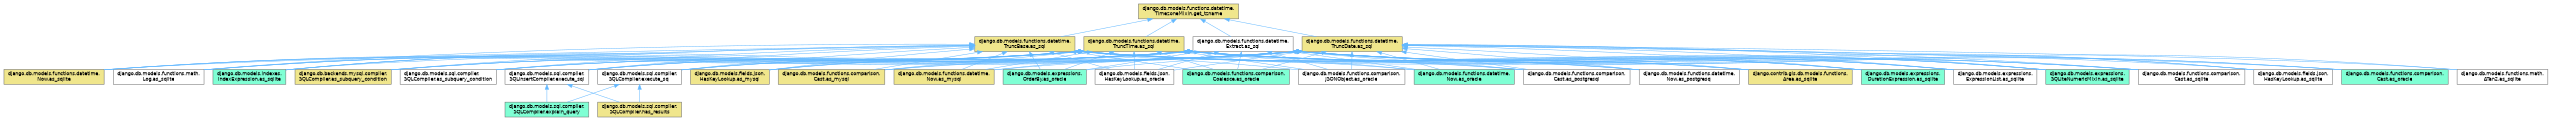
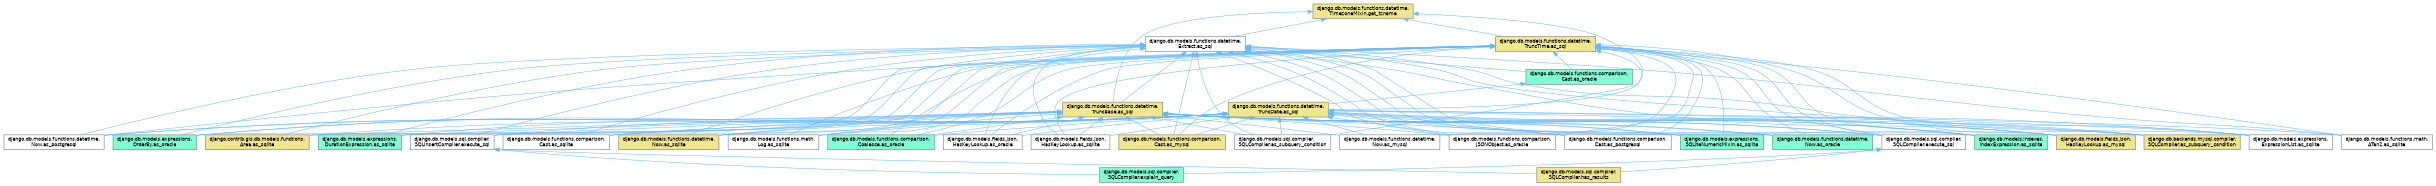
edge "django.db.models.functions.comparison. Cast.as_oracle" -> "django.db.models.functions.datetime. TruncDate.as_sql": reversed
edge "django.db.models.functions.datetime. Now.as_mysql" -> "django.db.models.functions.datetime. Extract.as_sql": now "django.db.models.functions.datetime. TruncBase.as_sql" -> "django.db.models.functions.datetime. Extract.as_sql"
node "django.db.models.functions.datetime. Now.as_mysql": fillcolor khaki -> white
edge "django.db.models.functions.math. ATan2.as_sqlite" -> "django.db.models.functions.datetime. TruncTime.as_sql": added
edge "django.db.models.fields.json. HasKeyLookup.as_sqlite" -> "django.db.models.functions.datetime. TruncBase.as_sql": added
